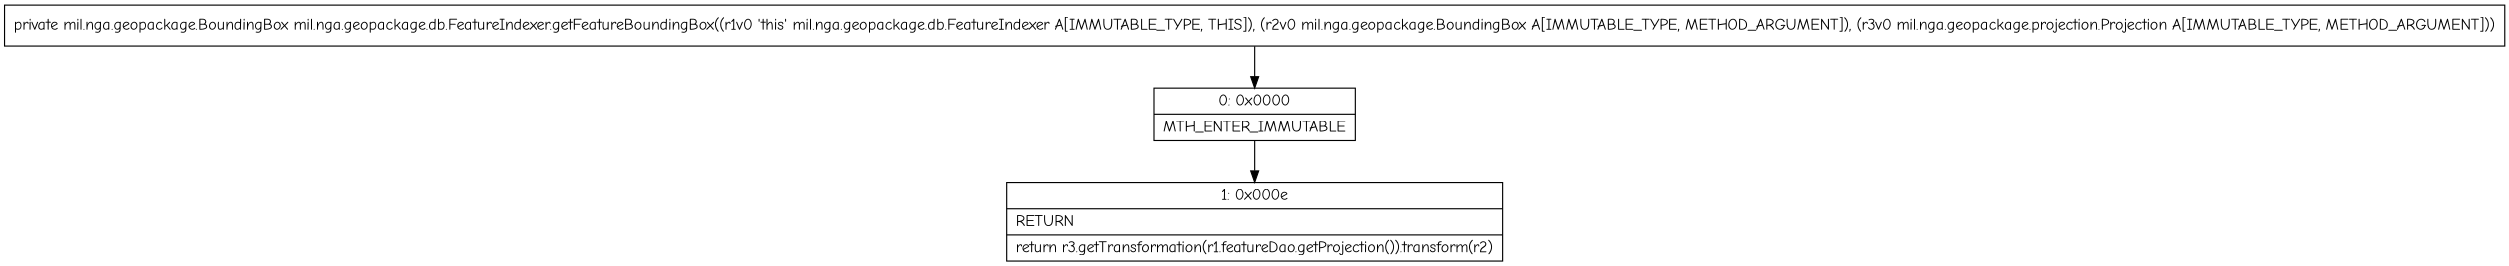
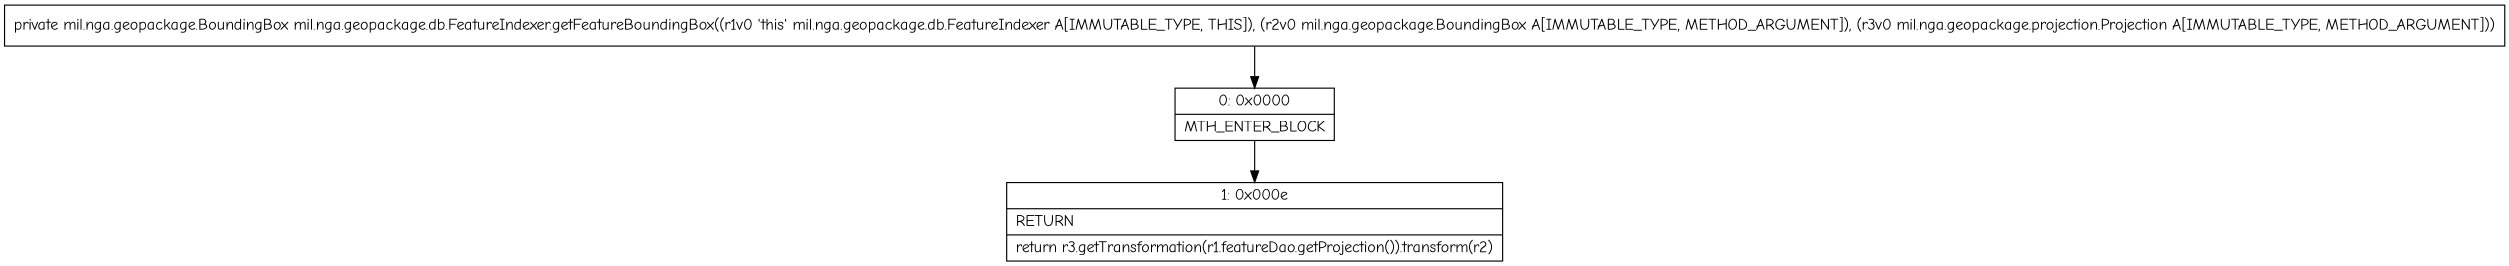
node "0: 0x0000": text "MTH_ENTER_IMMUTABLE" -> "MTH_ENTER_BLOCK"
